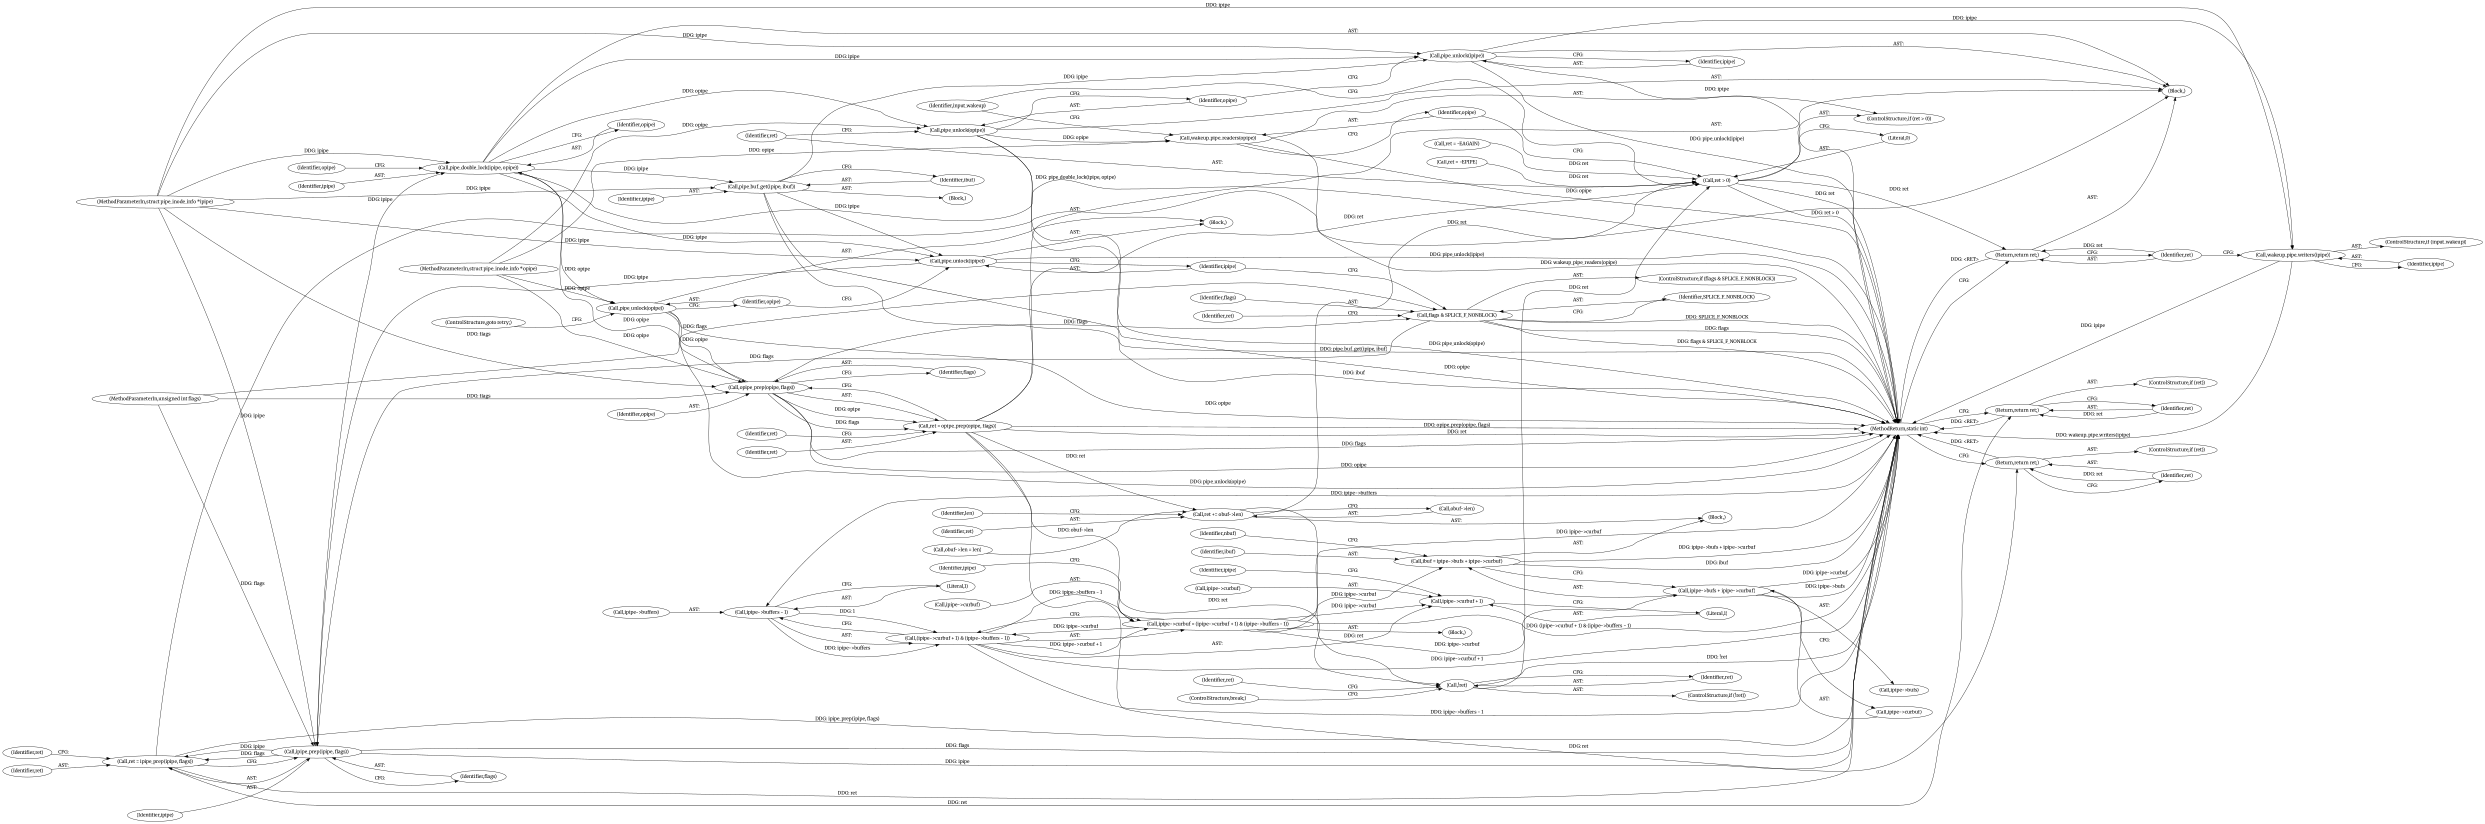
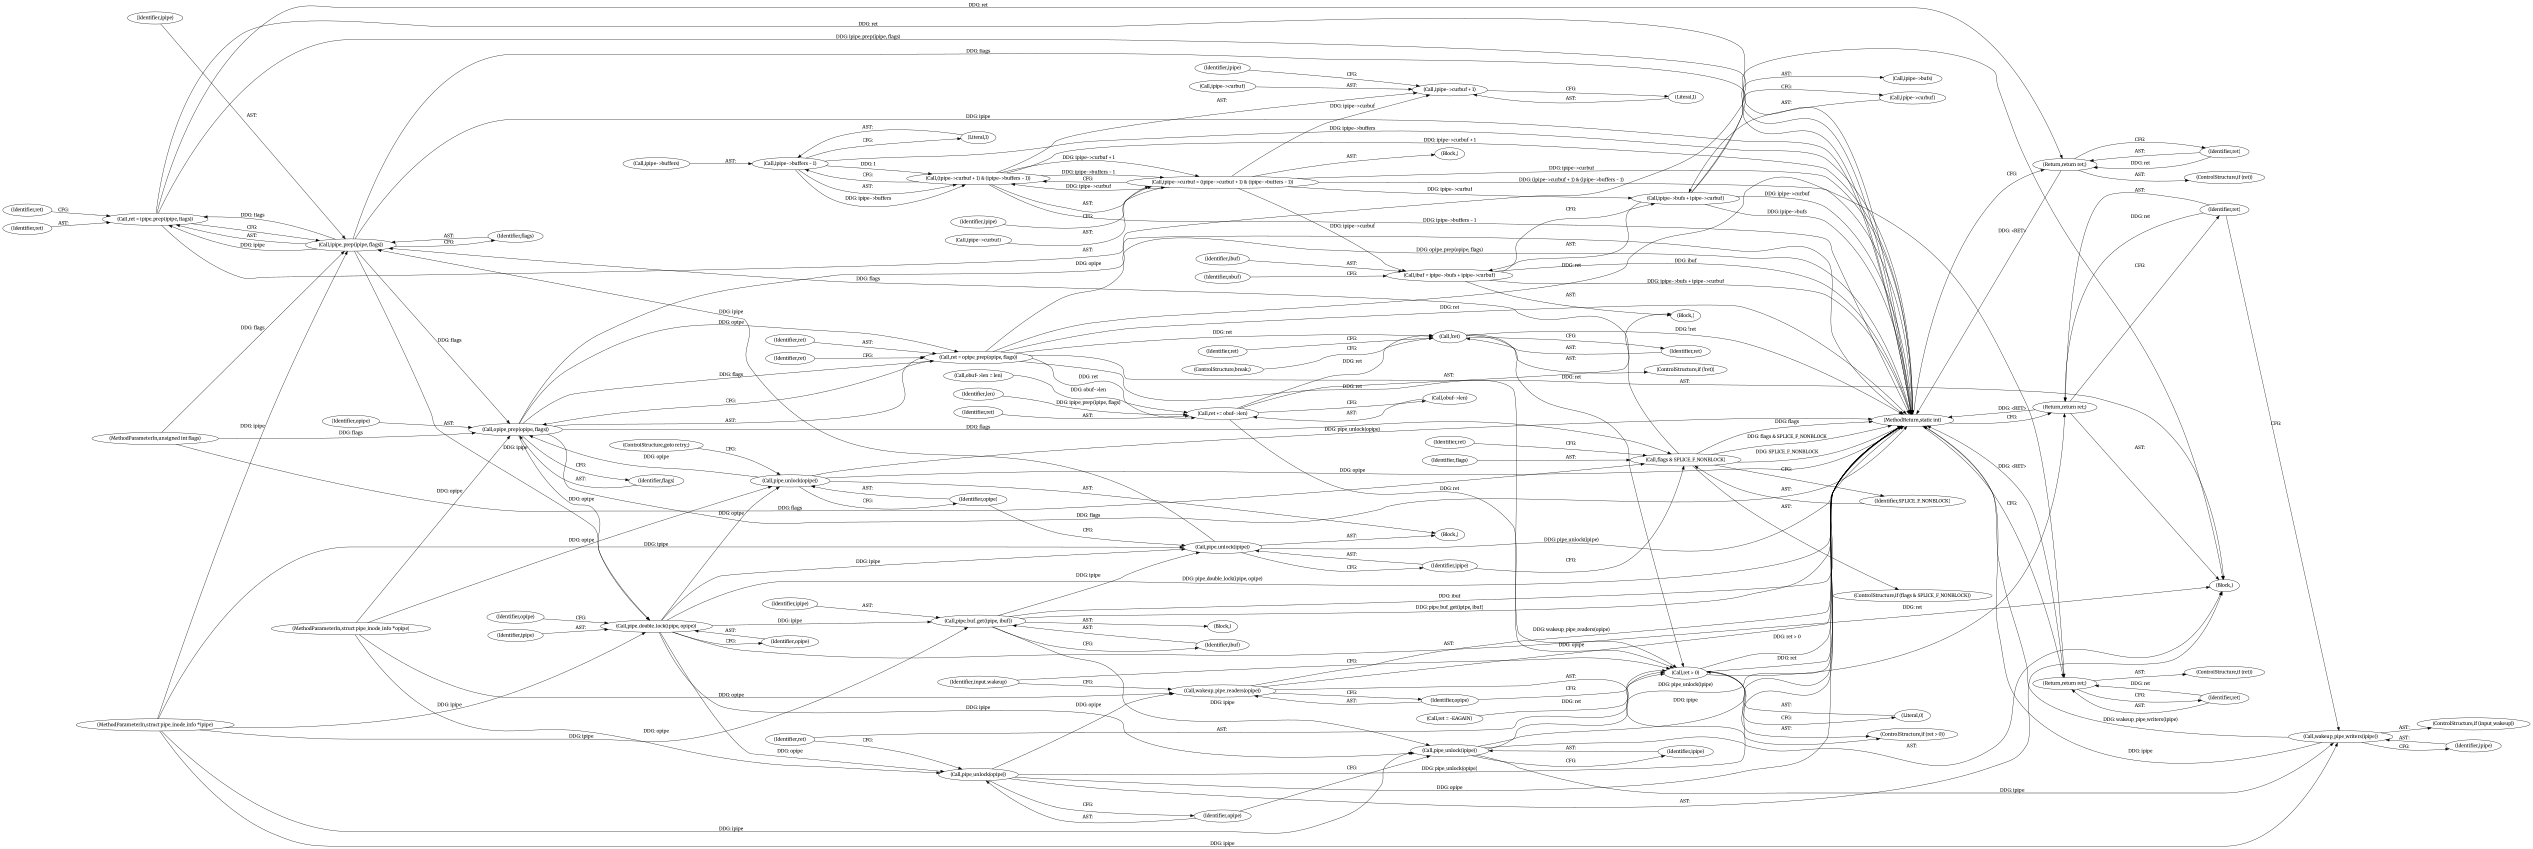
node "(Call,ret = -EPIPE)": removed
edge "(MethodParameterIn,struct pipe_inode_info *ipipe)" -> "(Call,opipe_prep(opipe, flags))": now "(Call,ipipe_prep(ipipe, flags))" -> "(Call,opipe_prep(opipe, flags))"
edge "(MethodReturn,static int)" -> "(Call,ipipe->buffers - 1)": reversed
edge "(Identifier,len)" -> "(Call,ret += obuf->len)": label "CFG: " -> "DDG: ipipe_prep(ipipe, flags)"
